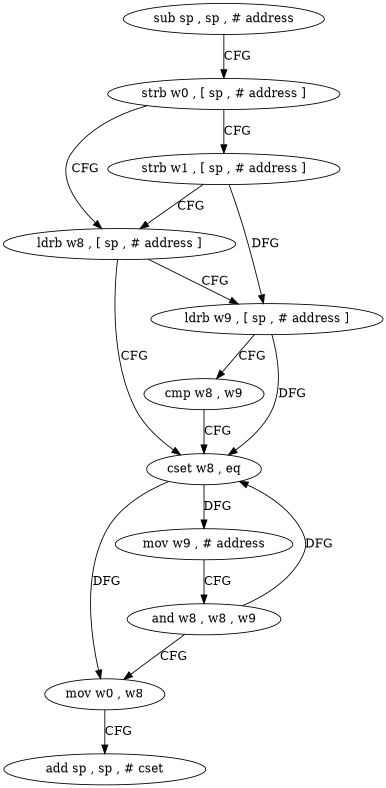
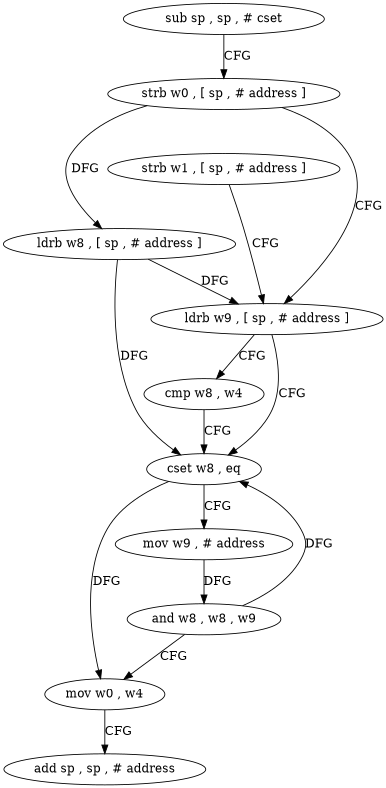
node "sub sp , sp , # address": label "sub sp , sp , # address" -> "sub sp , sp , # cset"
edge "strb w0 , [ sp , # address ]" -> "strb w1 , [ sp , # address ]": now "strb w0 , [ sp , # address ]" -> "ldrb w9 , [ sp , # address ]"
edge "strb w0 , [ sp , # address ]" -> "ldrb w8 , [ sp , # address ]": label "CFG" -> "DFG"
edge "strb w1 , [ sp , # address ]" -> "ldrb w8 , [ sp , # address ]": removed, label "CFG"
edge "strb w1 , [ sp , # address ]" -> "ldrb w9 , [ sp , # address ]": label "DFG" -> "CFG"
edge "ldrb w8 , [ sp , # address ]" -> "ldrb w9 , [ sp , # address ]": label "CFG" -> "DFG"
edge "ldrb w8 , [ sp , # address ]" -> "cset w8 , eq": label "CFG" -> "DFG"
node "cmp w8 , w9": label "cmp w8 , w9" -> "cmp w8 , w4"
edge "ldrb w9 , [ sp , # address ]" -> "cset w8 , eq": label "DFG" -> "CFG"
edge "cset w8 , eq" -> "mov w9 , # address": label "DFG" -> "CFG"
edge "mov w9 , # address" -> "and w8 , w8 , w9": label "CFG" -> "DFG"
node "mov w0 , w8": label "mov w0 , w8" -> "mov w0 , w4"
node "add sp , sp , # cset": label "add sp , sp , # cset" -> "add sp , sp , # address"
